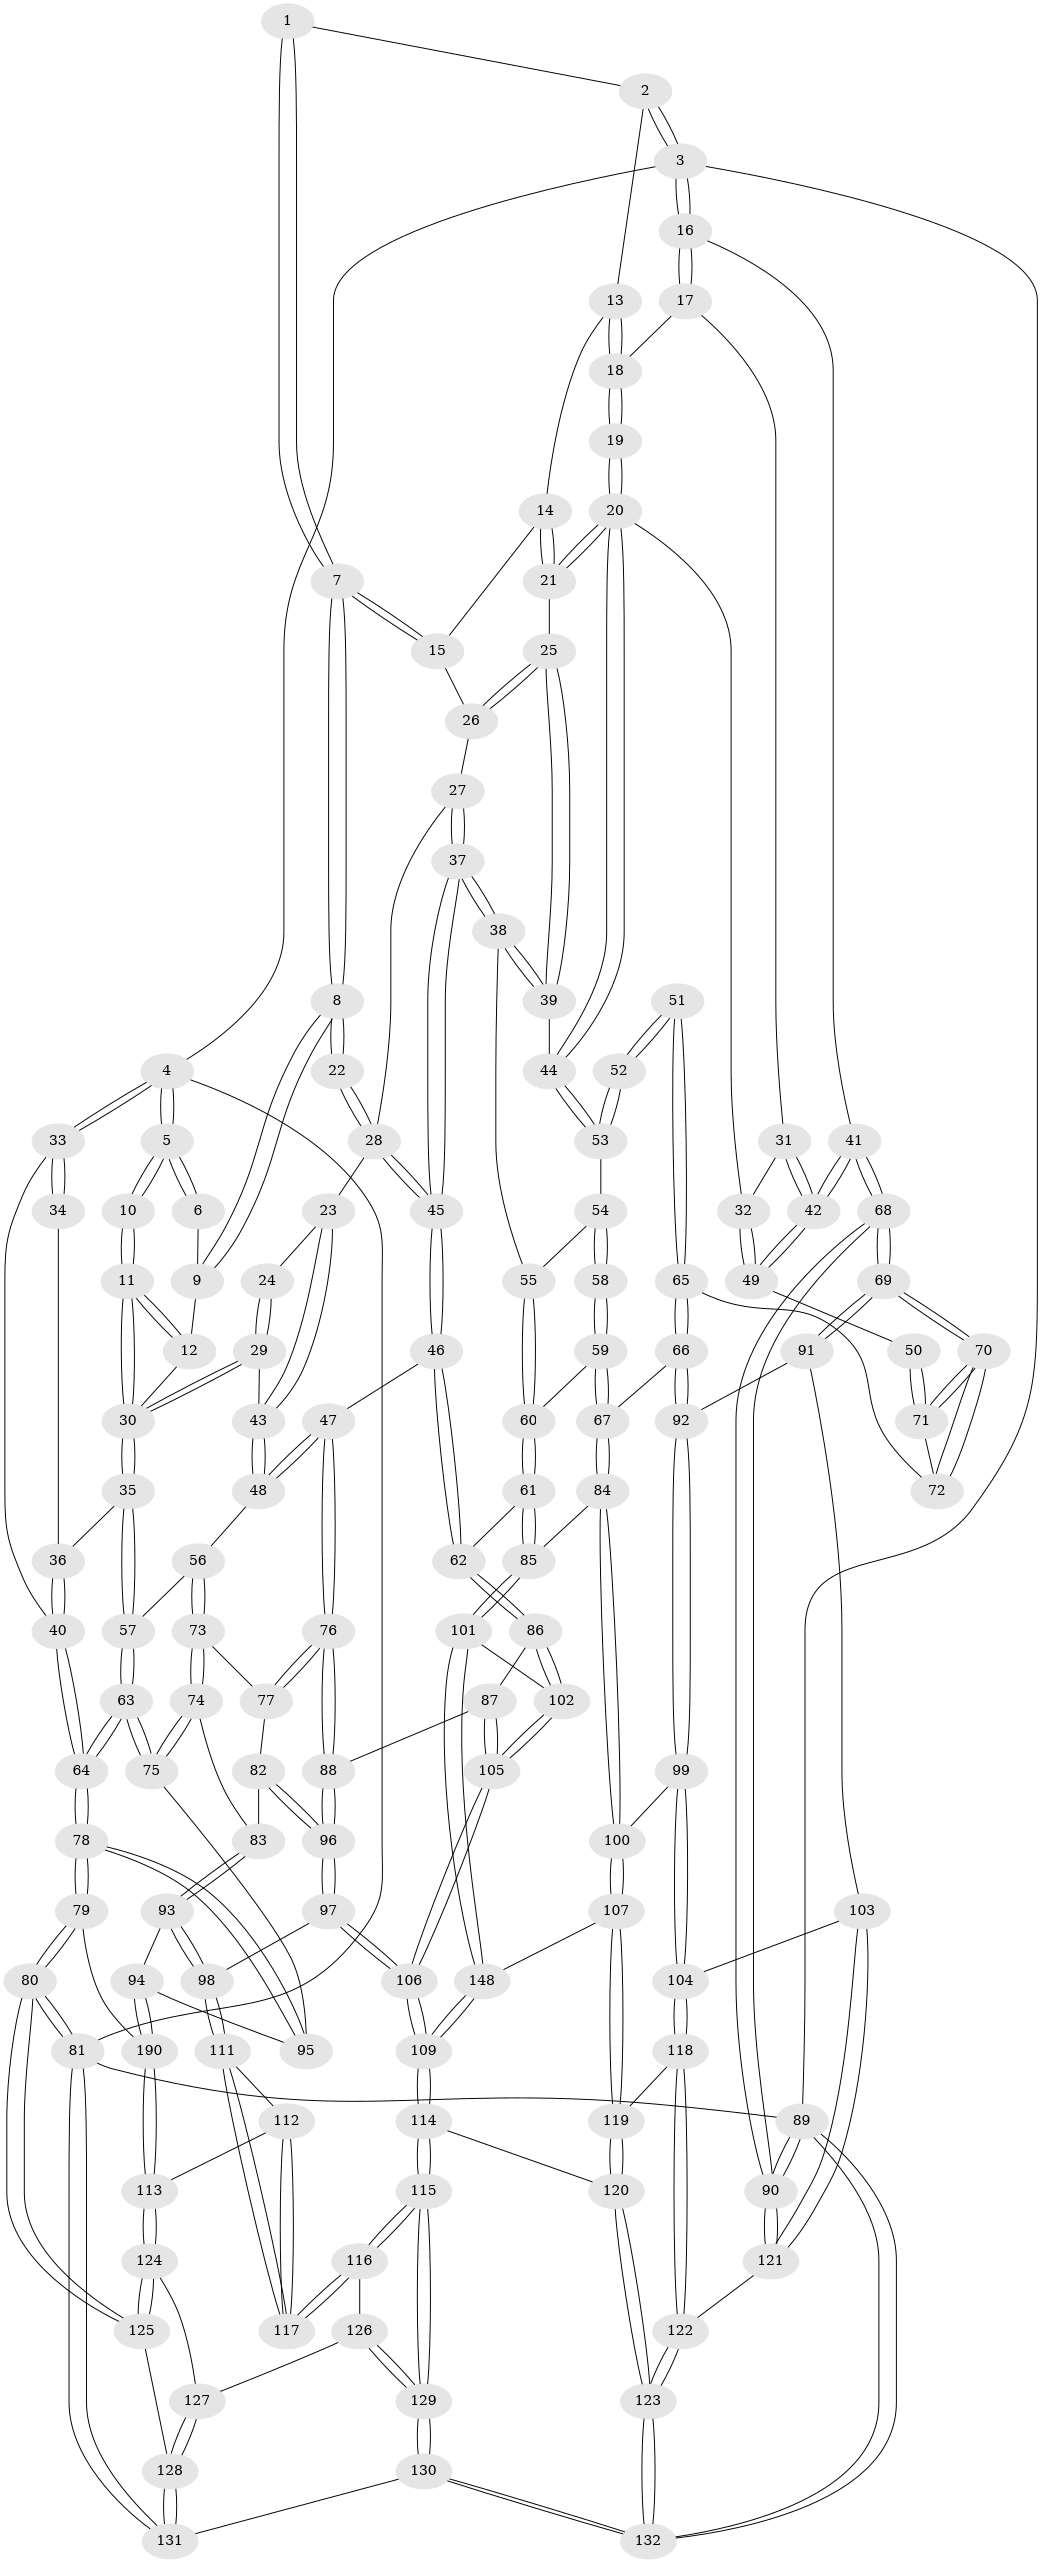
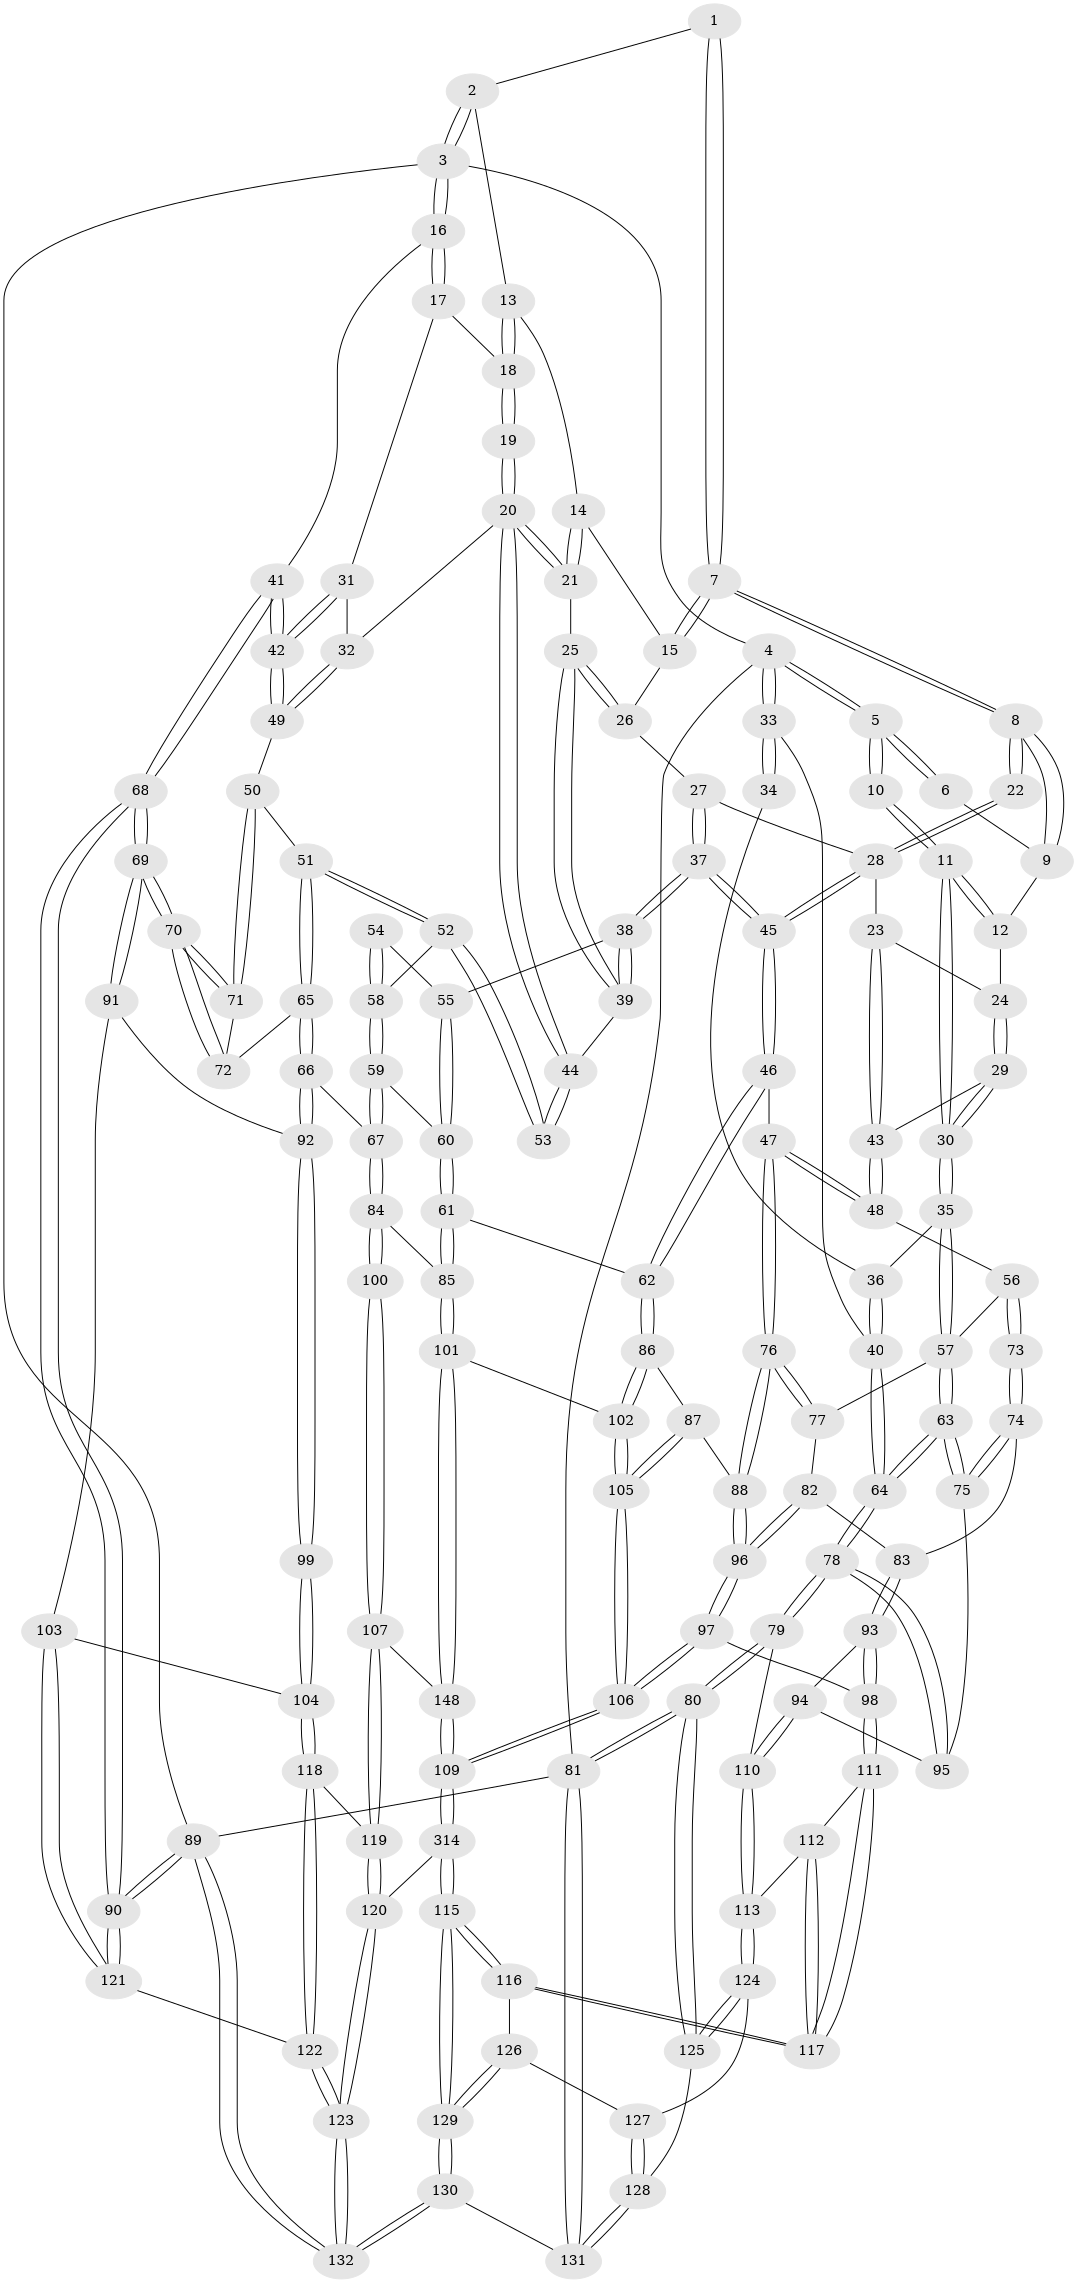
edge "50" -- "51": added
edge "52" -- "58": added
edge "53" -- "54": removed
edge "12" -- "30": now "12" -- "24"
edge "73" -- "77": now "57" -- "77"
edge "99" -- "100": removed
node "190": label "190" -> "110"
node "114": label "114" -> "314"
